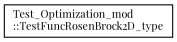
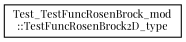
node "Test_Optimization_mod ::TestFuncRosenBrock2D_type": label "Test_Optimization_mod ::TestFuncRosenBrock2D_type" -> "Test_TestFuncRosenBrock_mod ::TestFuncRosenBrock2D_type"
